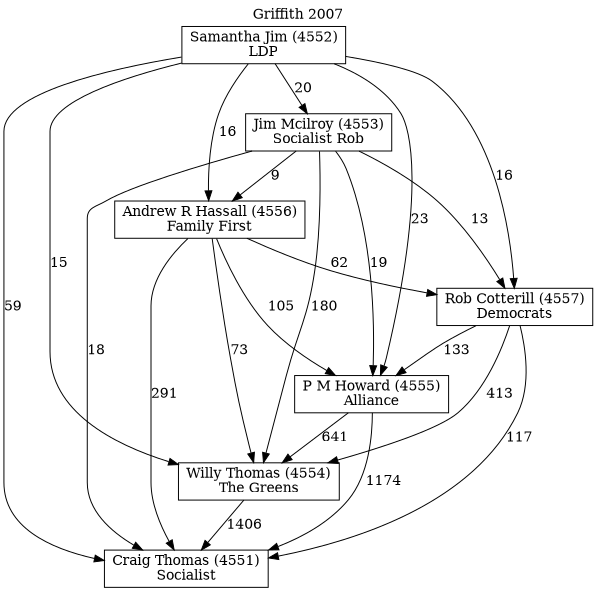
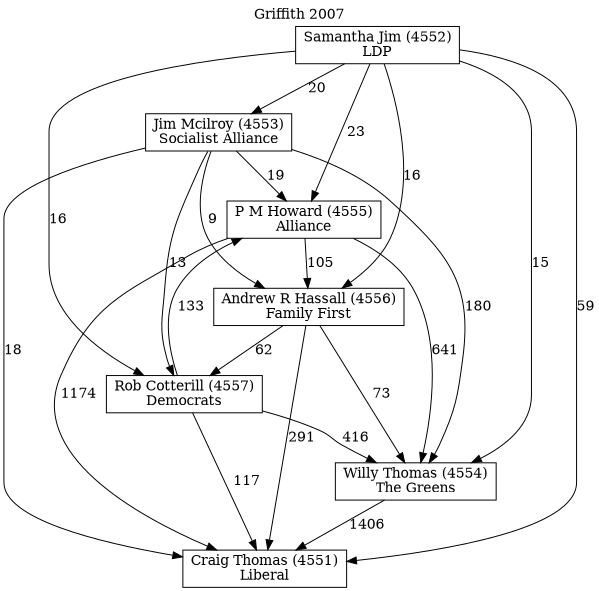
node "Jim Mcilroy (4553) Socialist Rob": label "Jim Mcilroy (4553) Socialist Rob" -> "Jim Mcilroy (4553) Socialist Alliance"
edge "Andrew R Hassall (4556) Family First" -> "P M Howard (4555) Alliance": reversed
edge "Rob Cotterill (4557) Democrats" -> "Willy Thomas (4554) The Greens": label "413" -> "416"
node "Craig Thomas (4551) Socialist": label "Craig Thomas (4551) Socialist" -> "Craig Thomas (4551) Liberal"
